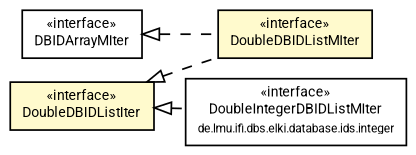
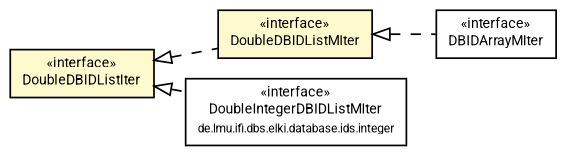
edge "DoubleDBIDListMIter" -> "DBIDArrayMIter": reversed
